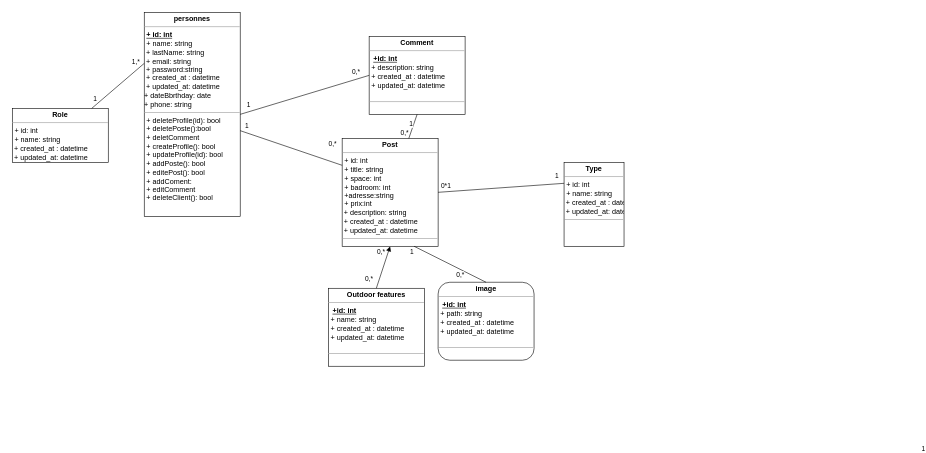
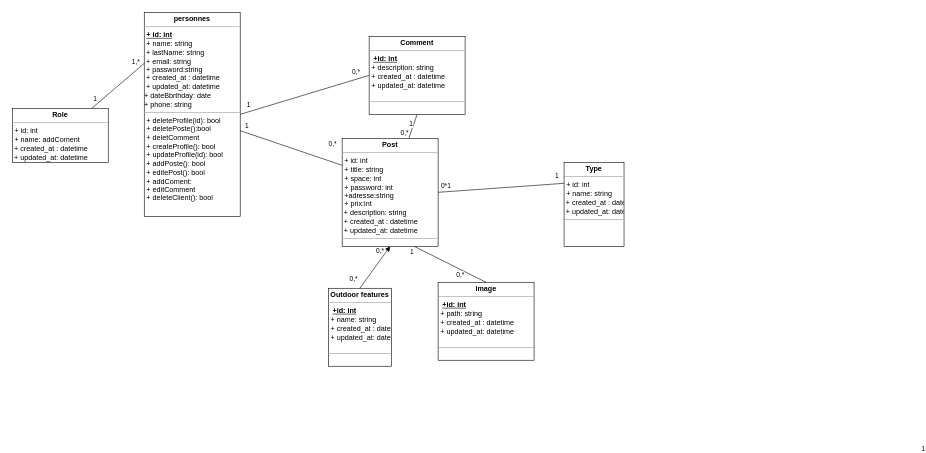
node "Role + id: int + name: string + created_at : datetime + updated_at: datetime": label "Role + id: int + name: string + created_at : datetime + updated_at: datetime" -> "Role + id: int + name: addComent + created_at : datetime + updated_at: datetime"
node "Post + id: int + title: string + space: int + badroom: int +adresse:string + prix:int + description: string + created_at : datetime + updated_at: datetime": label "Post + id: int + title: string + space: int + badroom: int +adresse:string + prix:int + description: string + created_at : datetime + updated_at: datetime" -> "Post + id: int + title: string + space: int + password: int +adresse:string + prix:int + description: string + created_at : datetime + updated_at: datetime"
node "image +id: int + path: string + created_at : datetime + updated_at: datetime": shape rounded rectangle -> rectangle
node "Outdoor features +id: int + name: string + created_at : datetime + updated_at: datetime": size 96x78 -> 63x78
